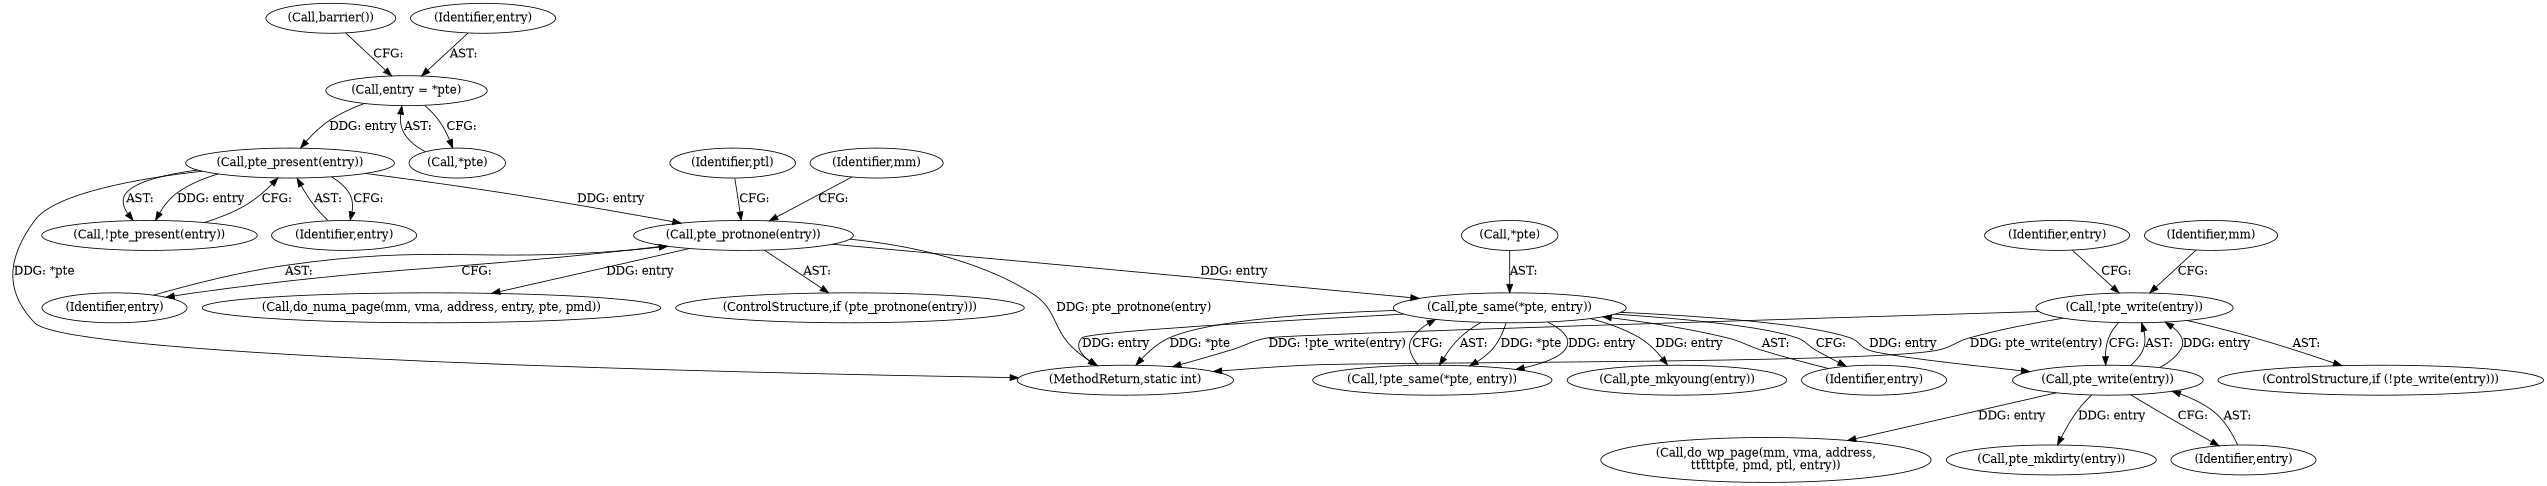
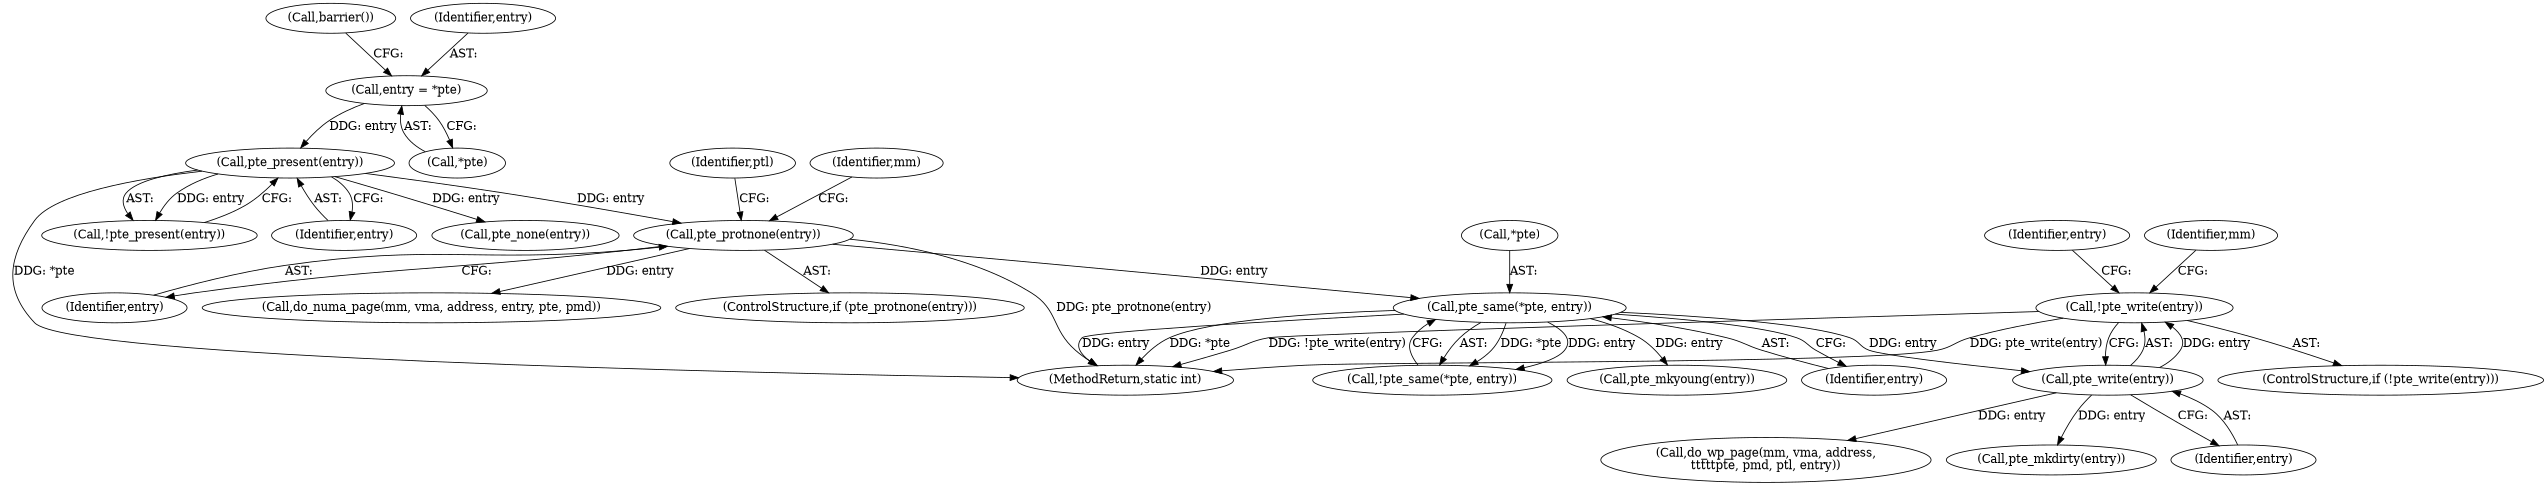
node "(Call,pte_none(entry))": added
